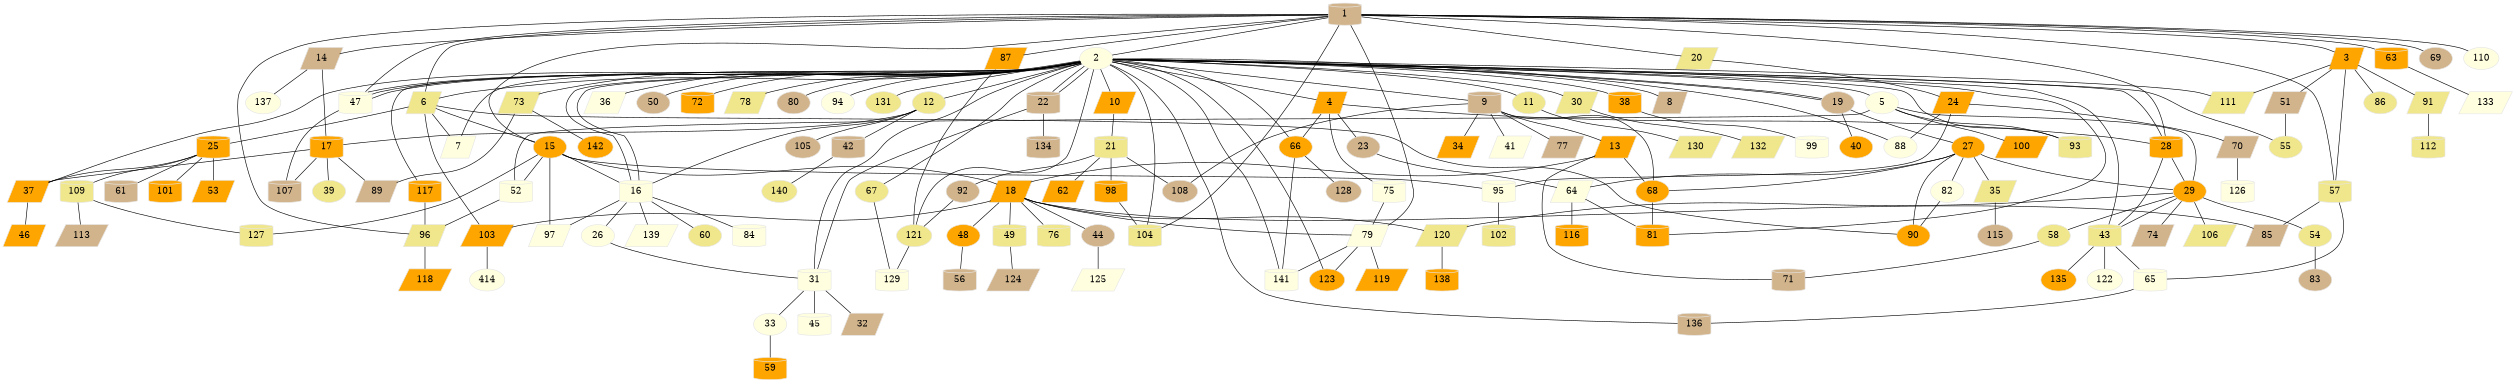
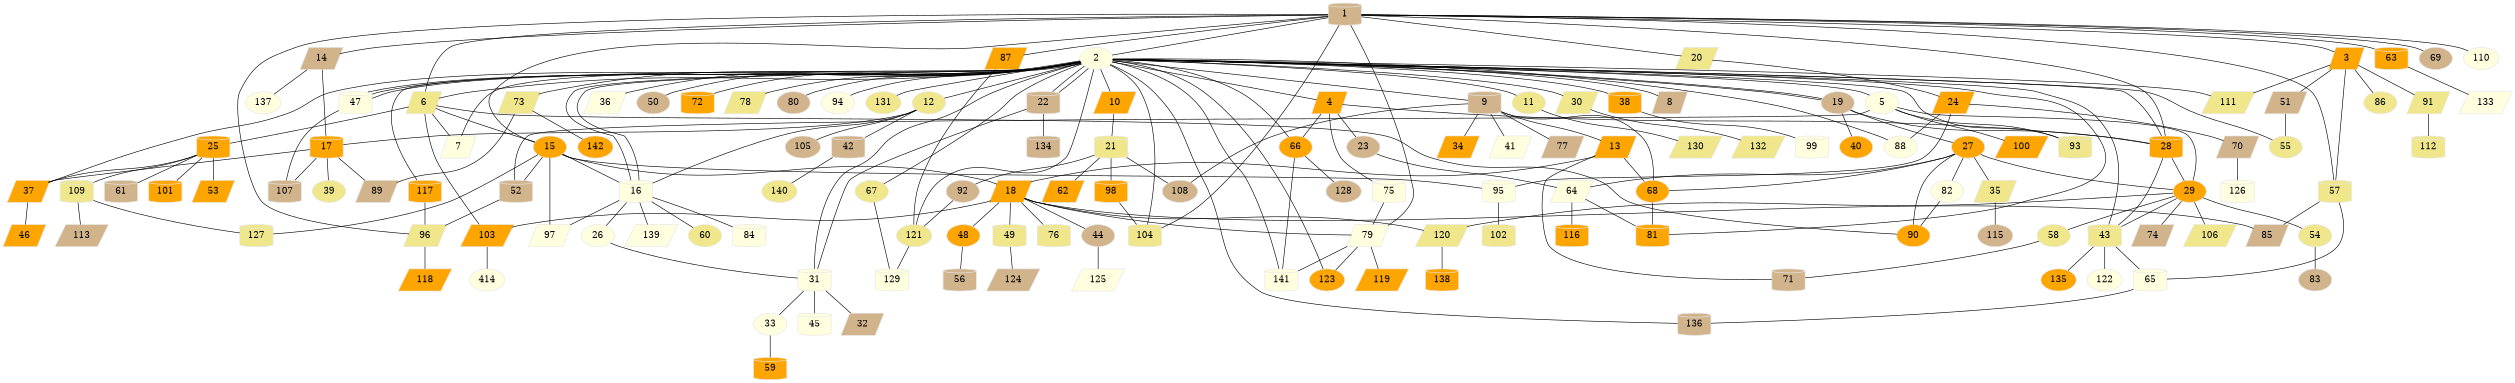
edge "1" -- "47": removed
edge "19" -- "28": added
node "52": fillcolor lightyellow -> tan
